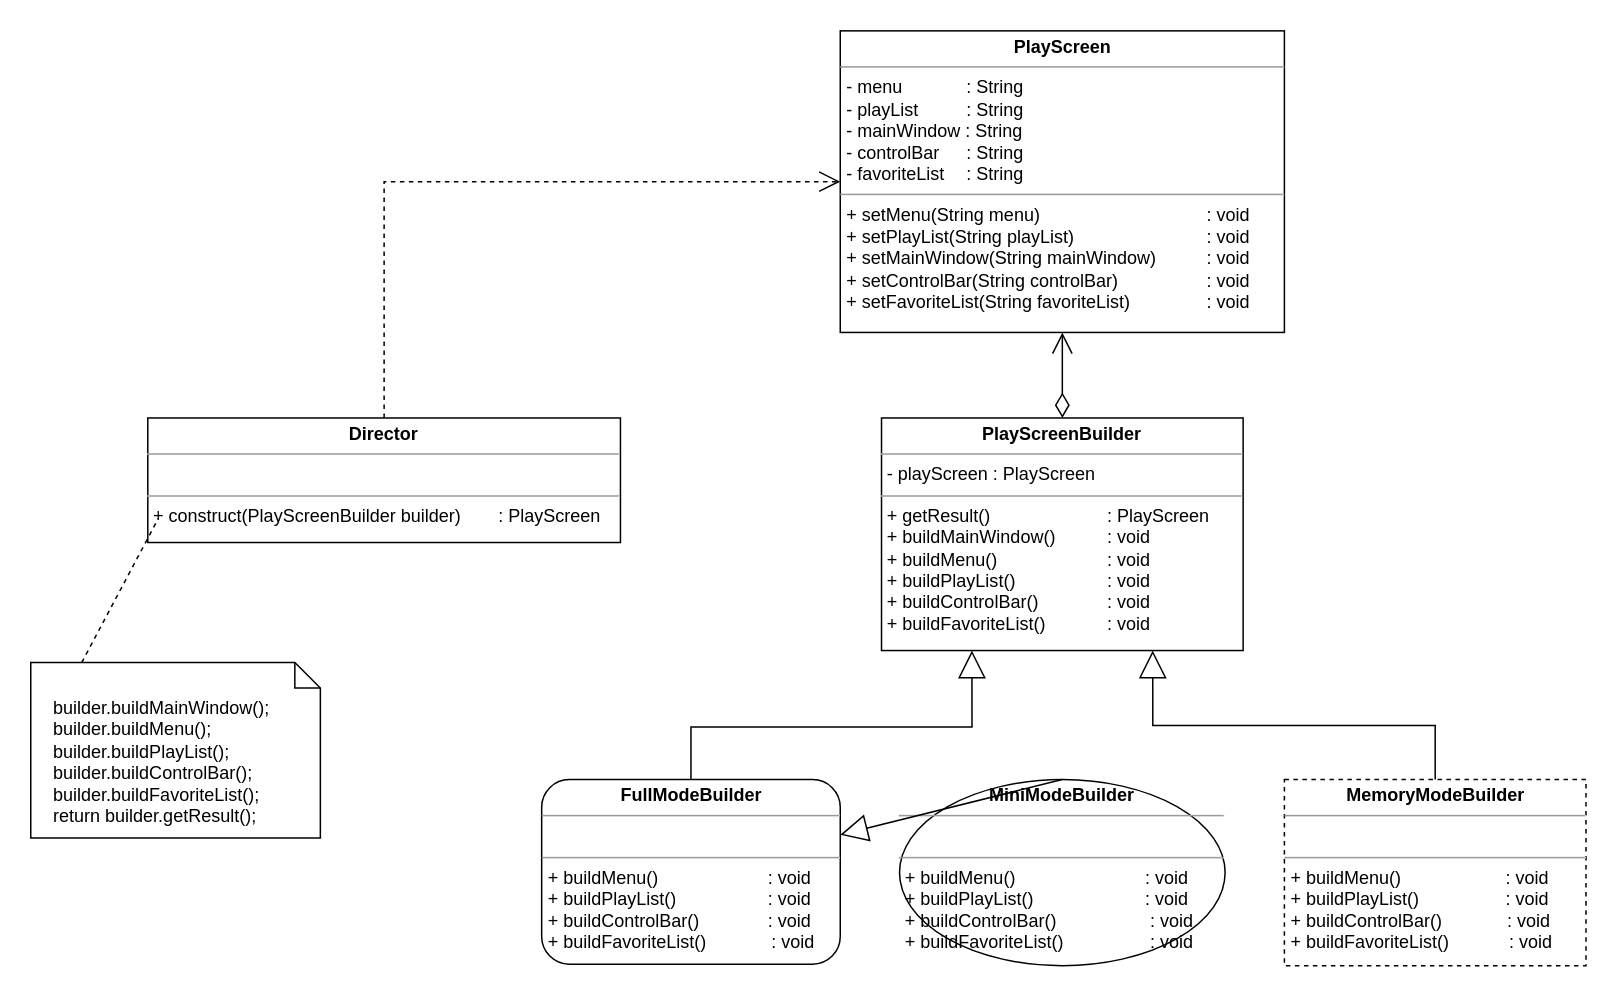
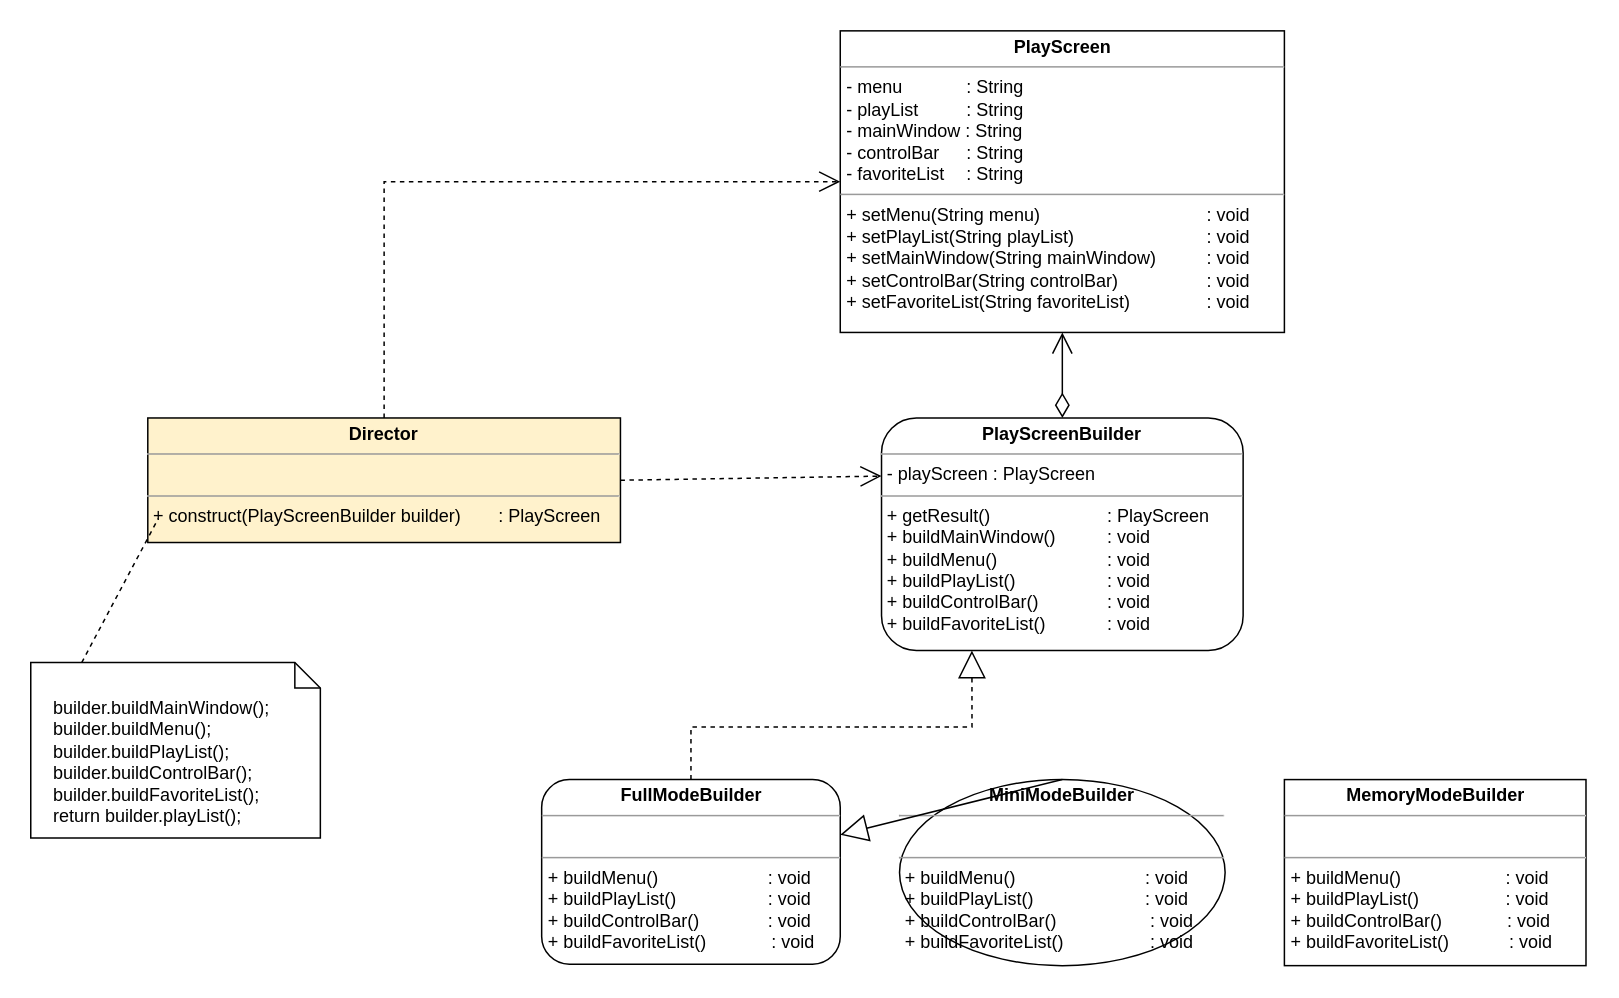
edge "Director + construct(PlayScreenBuilder builder) : PlayScreen" -> "PlayScreenBuilder - playScreen : PlayScreen + getResult() : PlayScreen + buildMainWindow() : void + buildMenu() : void + buildPlayList() : void + buildControlBar() : void + buildFavoriteList() : void": added
node "Director + construct(PlayScreenBuilder builder) : PlayScreen": fillcolor #ffffff -> #fff2cc
node "PlayScreenBuilder - playScreen : PlayScreen + getResult() : PlayScreen + buildMainWindow() : void + buildMenu() : void + buildPlayList() : void + buildControlBar() : void + buildFavoriteList() : void": shape rectangle -> rounded rectangle
edge "MemoryModeBuilder + buildMenu() : void + buildPlayList() : void + buildControlBar() : void + buildFavoriteList() : void" -> "PlayScreenBuilder - playScreen : PlayScreen + getResult() : PlayScreen + buildMainWindow() : void + buildMenu() : void + buildPlayList() : void + buildControlBar() : void + buildFavoriteList() : void": removed
edge "FullModeBuilder + buildMenu() : void + buildPlayList() : void + buildControlBar() : void + buildFavoriteList() : void" -> "PlayScreenBuilder - playScreen : PlayScreen + getResult() : PlayScreen + buildMainWindow() : void + buildMenu() : void + buildPlayList() : void + buildControlBar() : void + buildFavoriteList() : void": style solid -> dashed
node "builder.buildMainWindow(); builder.buildMenu(); builder.buildPlayList(); builder.buildControlBar(); builder.buildFavoriteList(); return builder.getResult();": label "builder.buildMainWindow(); builder.buildMenu(); builder.buildPlayList(); builder.buildControlBar(); builder.buildFavoriteList(); return builder.getResult();" -> "builder.buildMainWindow(); builder.buildMenu(); builder.buildPlayList(); builder.buildControlBar(); builder.buildFavoriteList(); return builder.playList();"
node "MemoryModeBuilder + buildMenu() : void + buildPlayList() : void + buildControlBar() : void + buildFavoriteList() : void": style dashed -> solid
